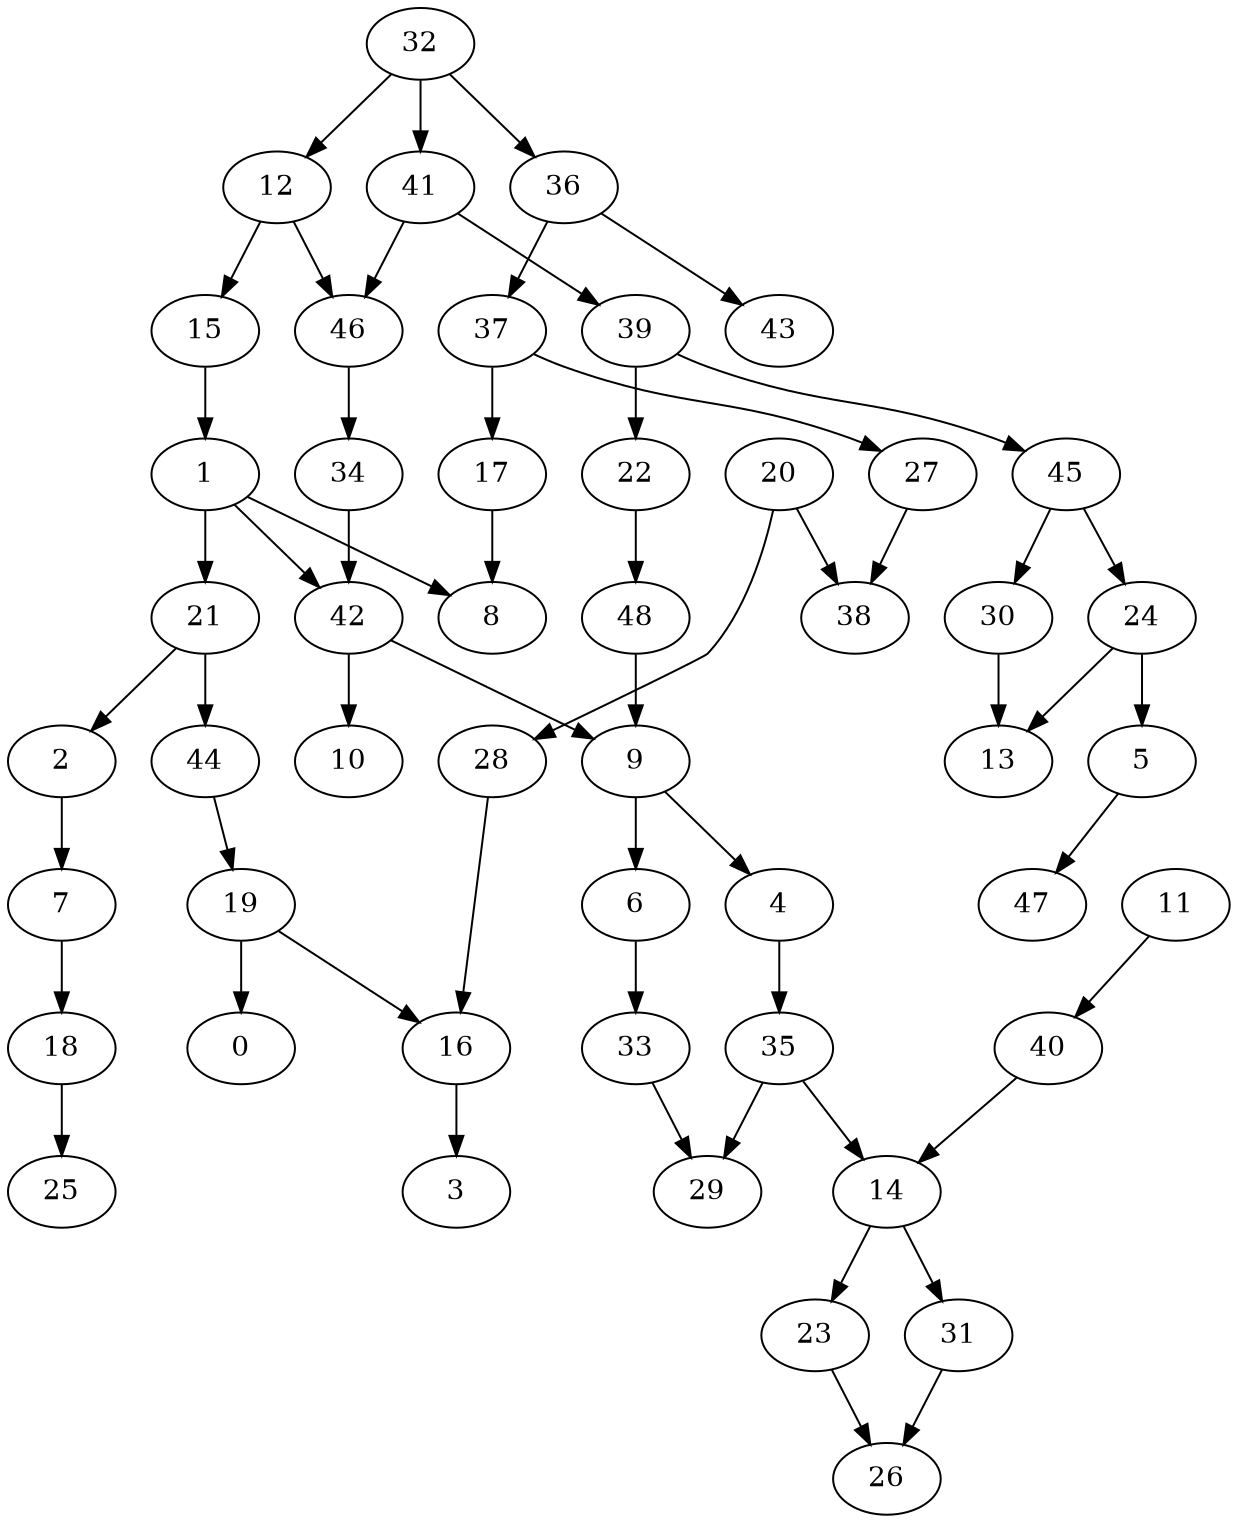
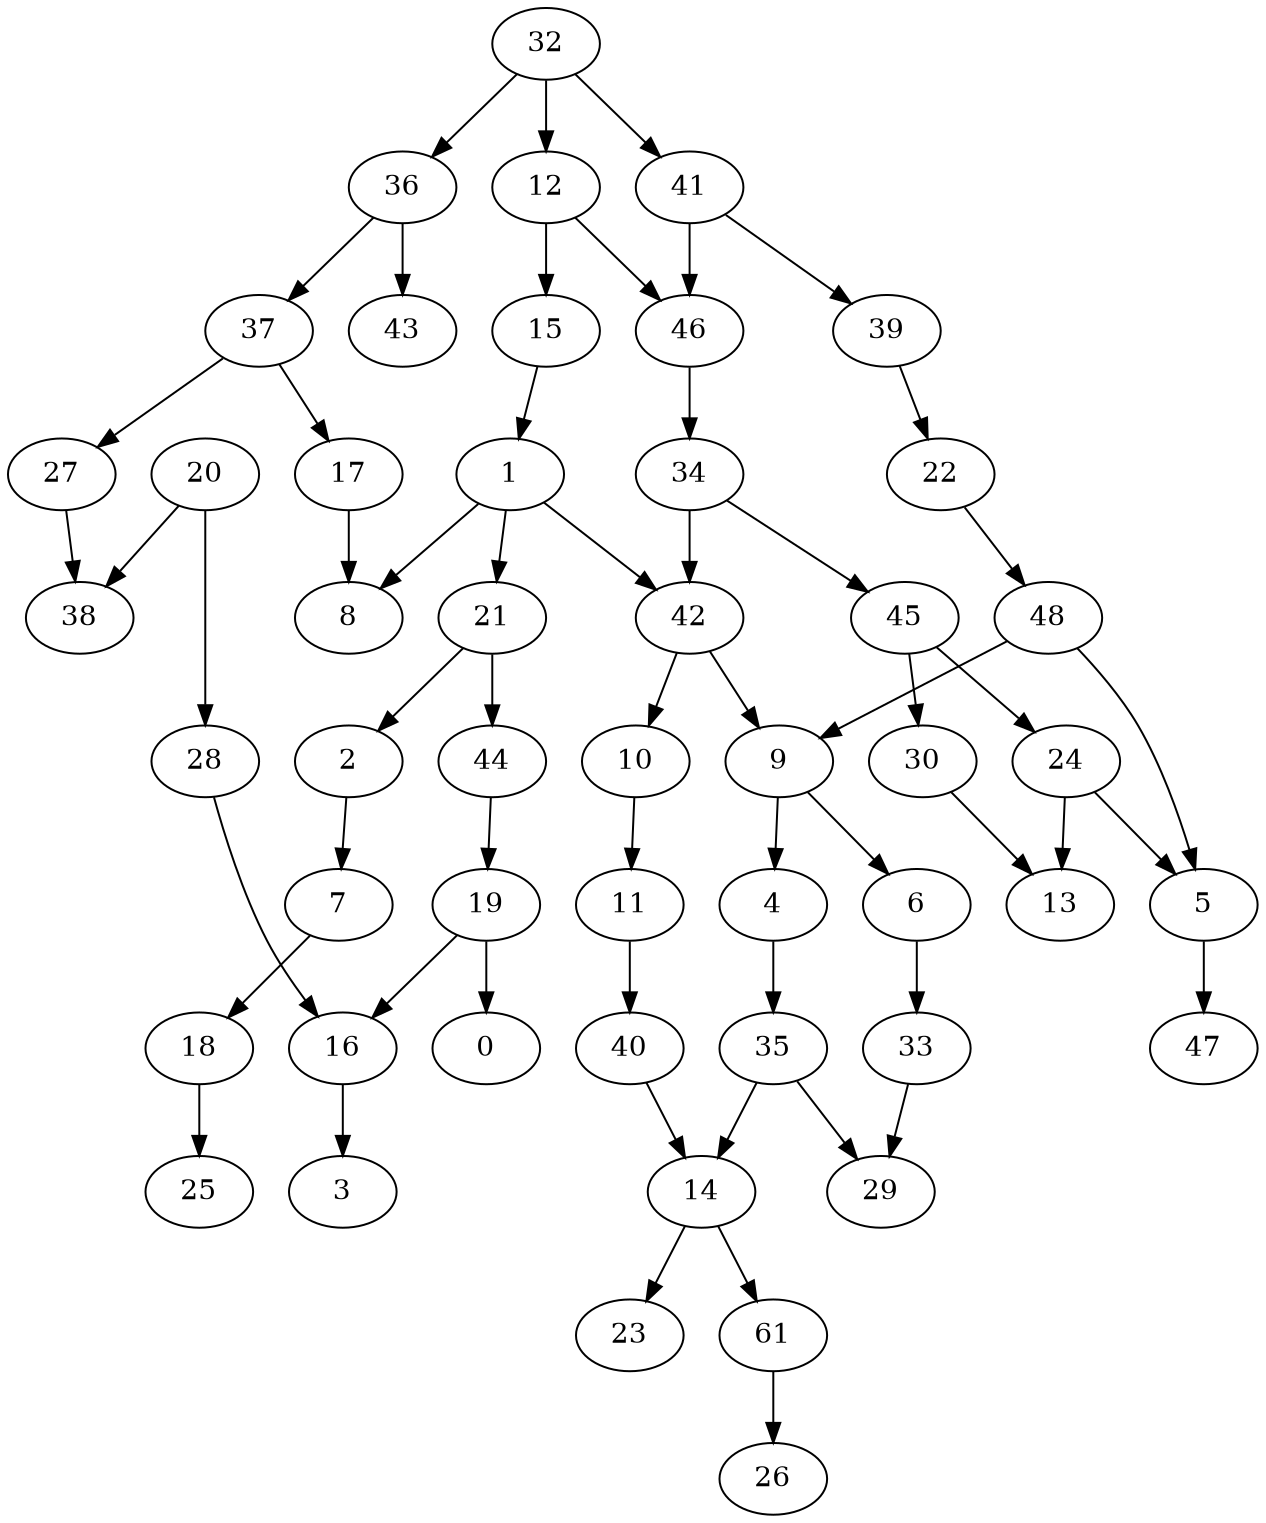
edge "39" -> "45": now "34" -> "45"
edge "48" -> "5": added
edge "10" -> "11": added
node "31": label "31" -> "61"
edge "23" -> "26": removed
